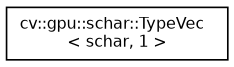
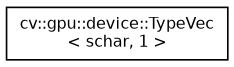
node "cv::gpu::schar::TypeVec < schar, 1 >": label "cv::gpu::schar::TypeVec < schar, 1 >" -> "cv::gpu::device::TypeVec < schar, 1 >"
